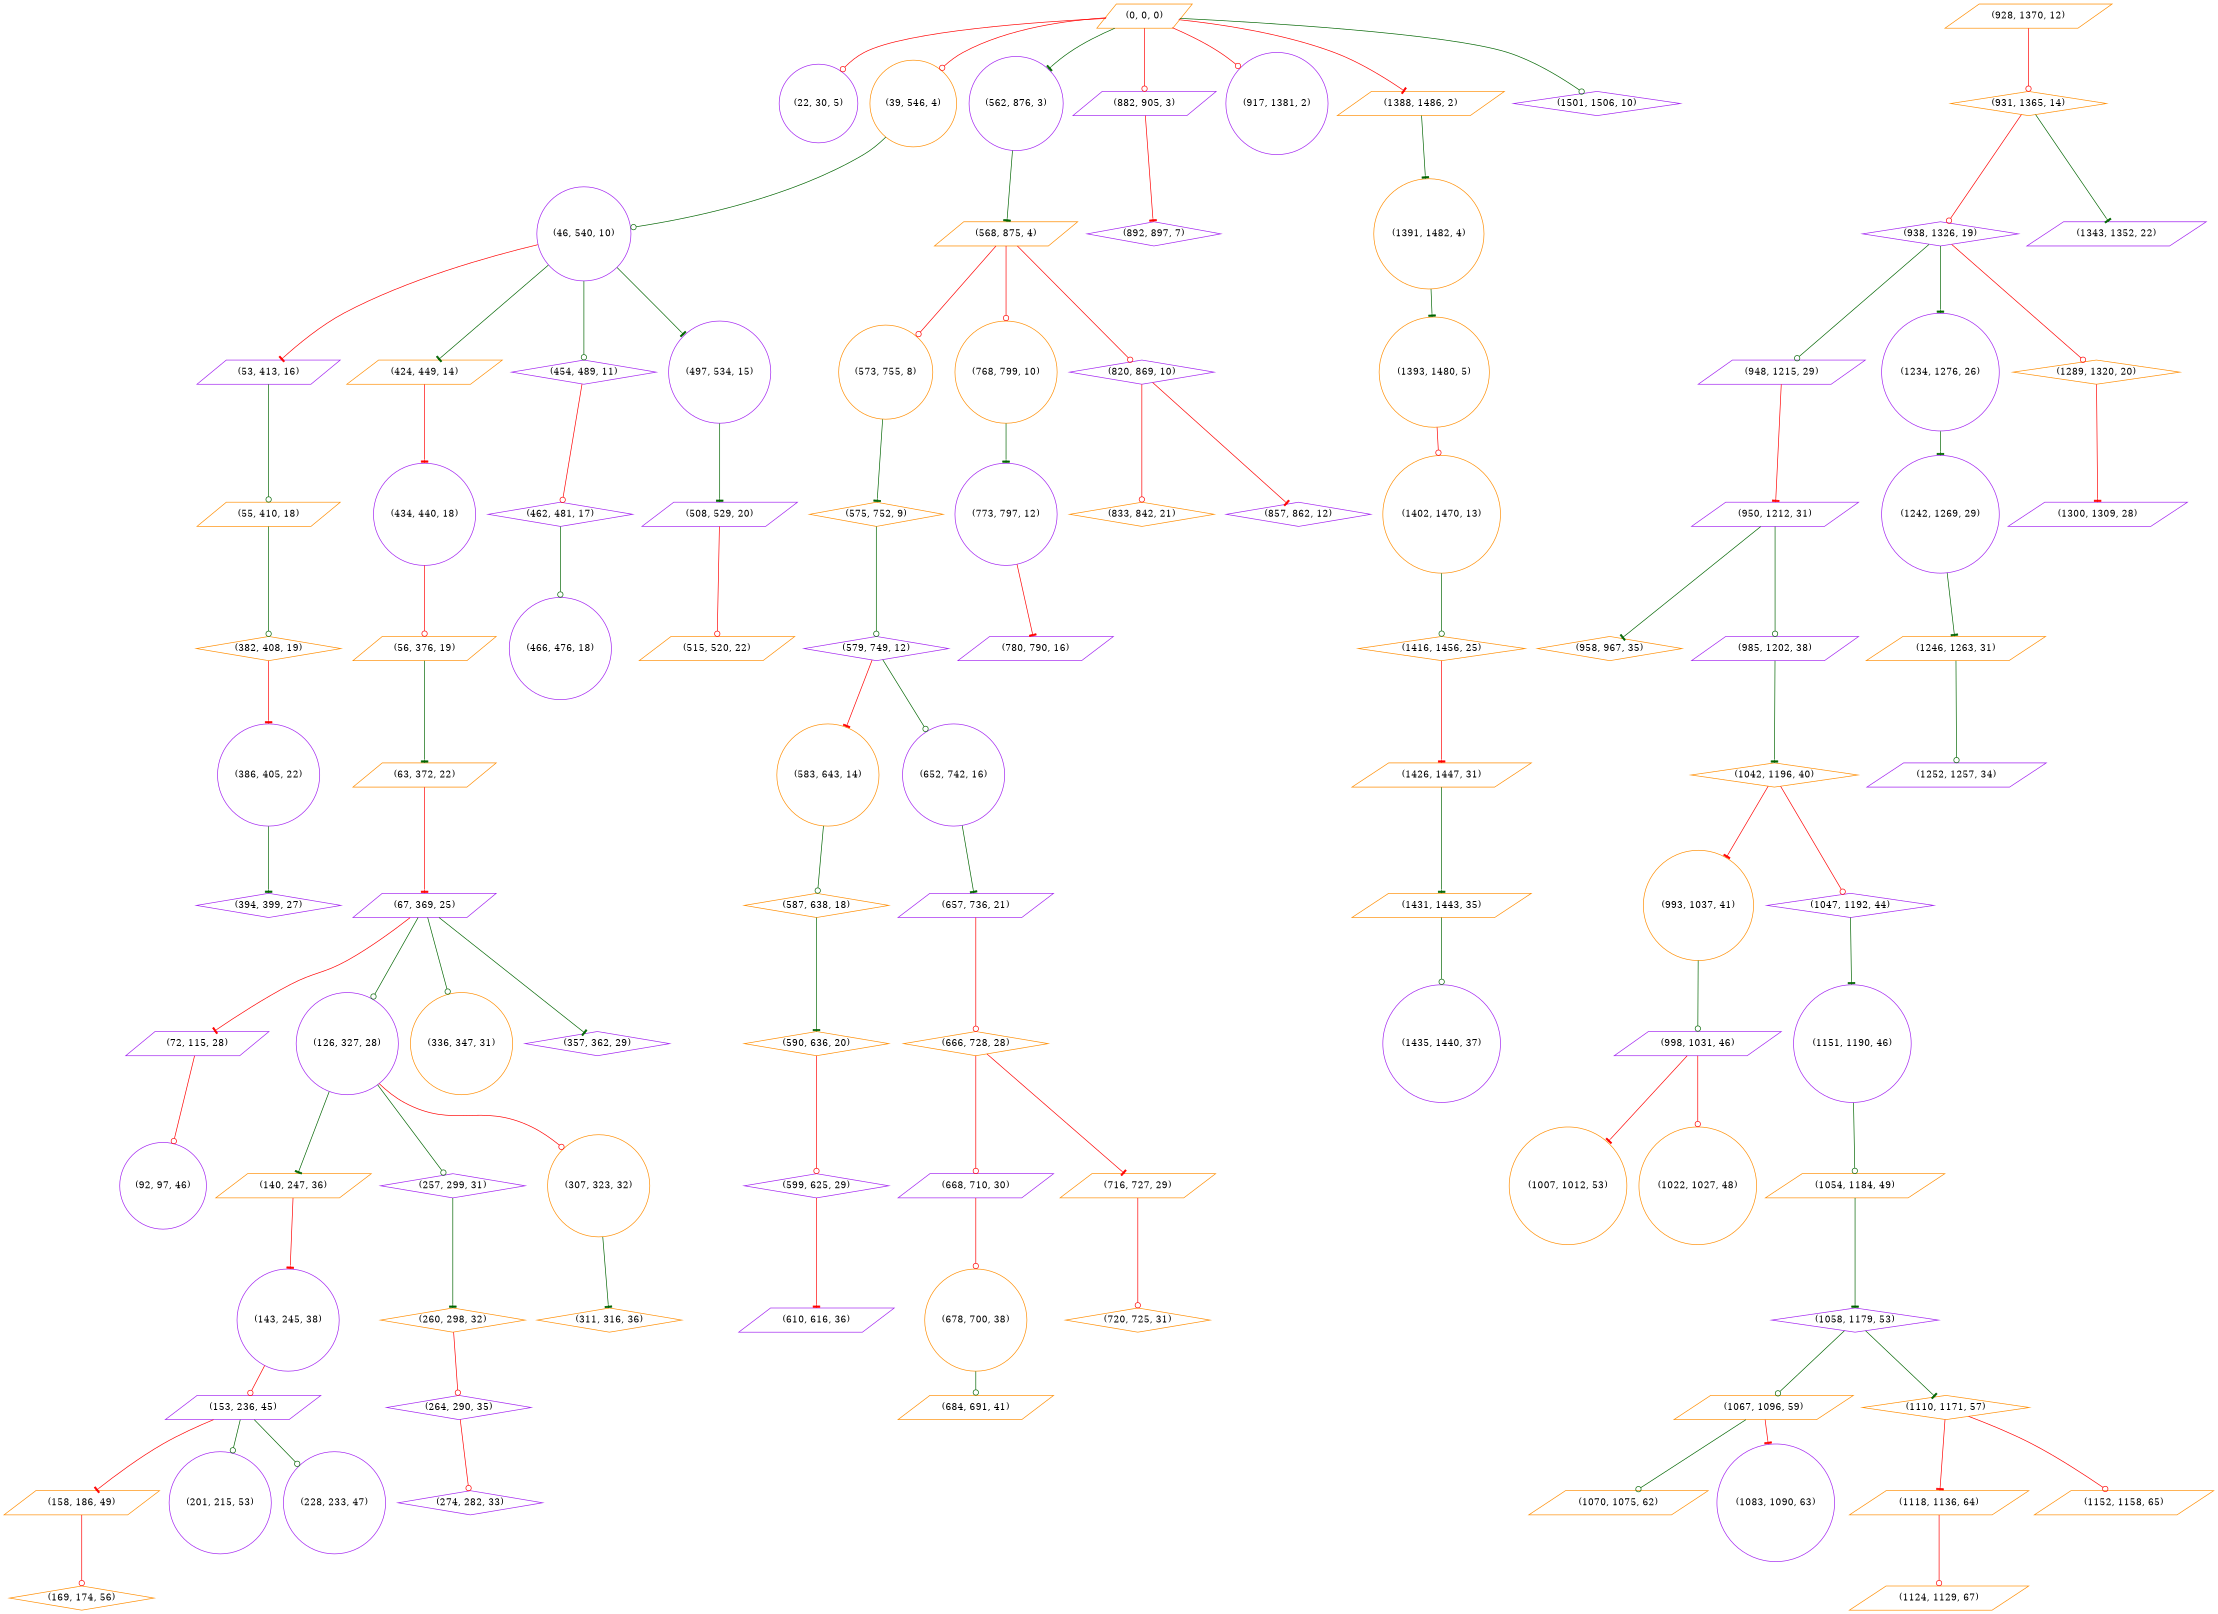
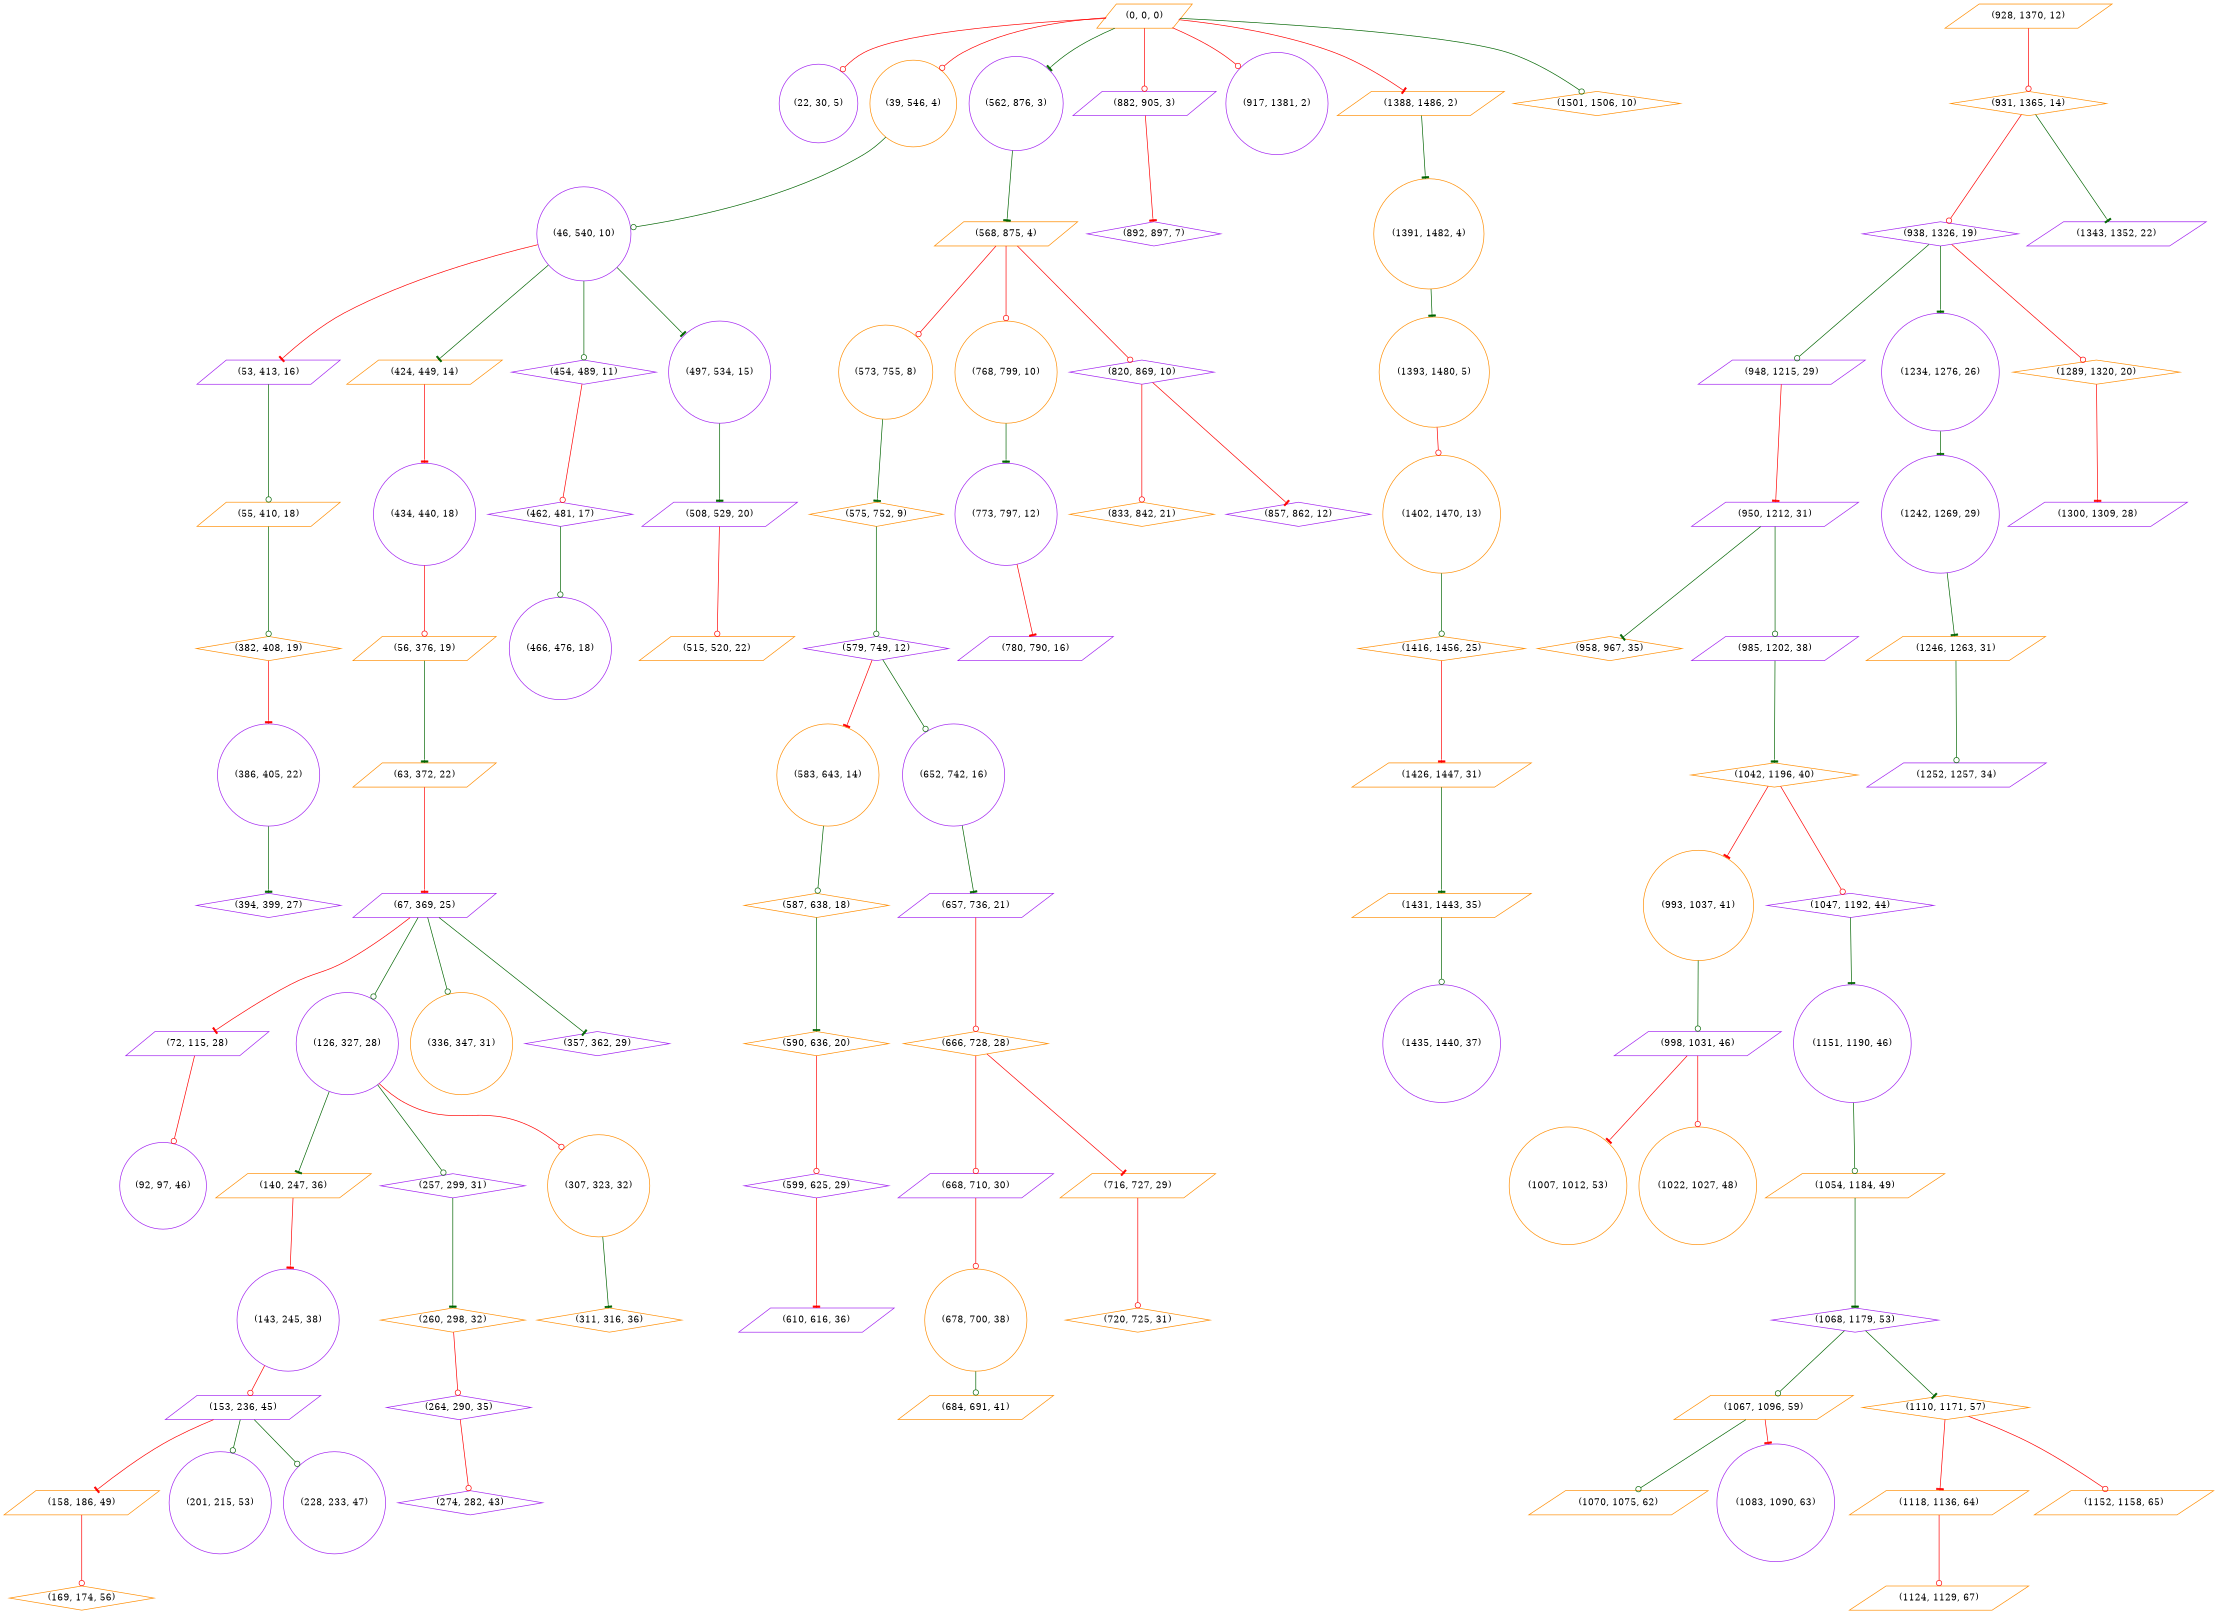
node "(1501, 1506, 10)": color purple -> darkorange
node "(1058, 1179, 53)": label "(1058, 1179, 53)" -> "(1068, 1179, 53)"
node "(274, 282, 33)": label "(274, 282, 33)" -> "(274, 282, 43)"
